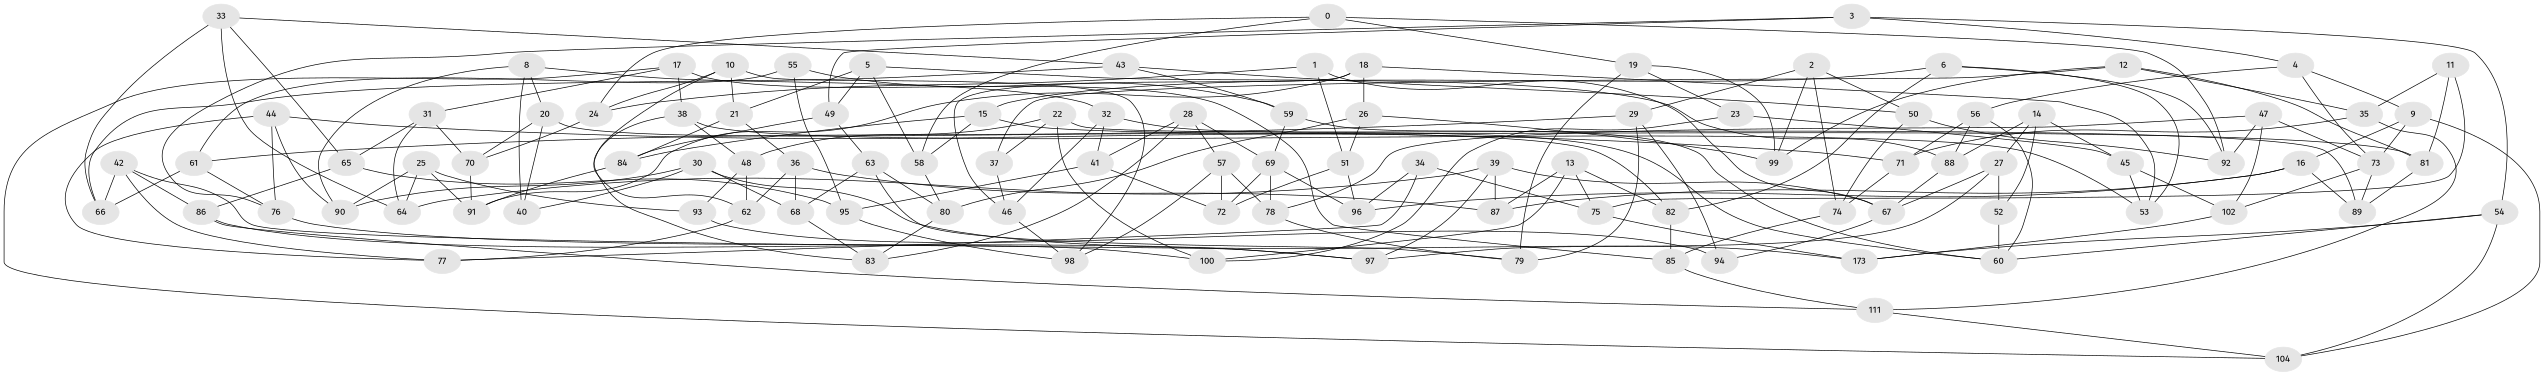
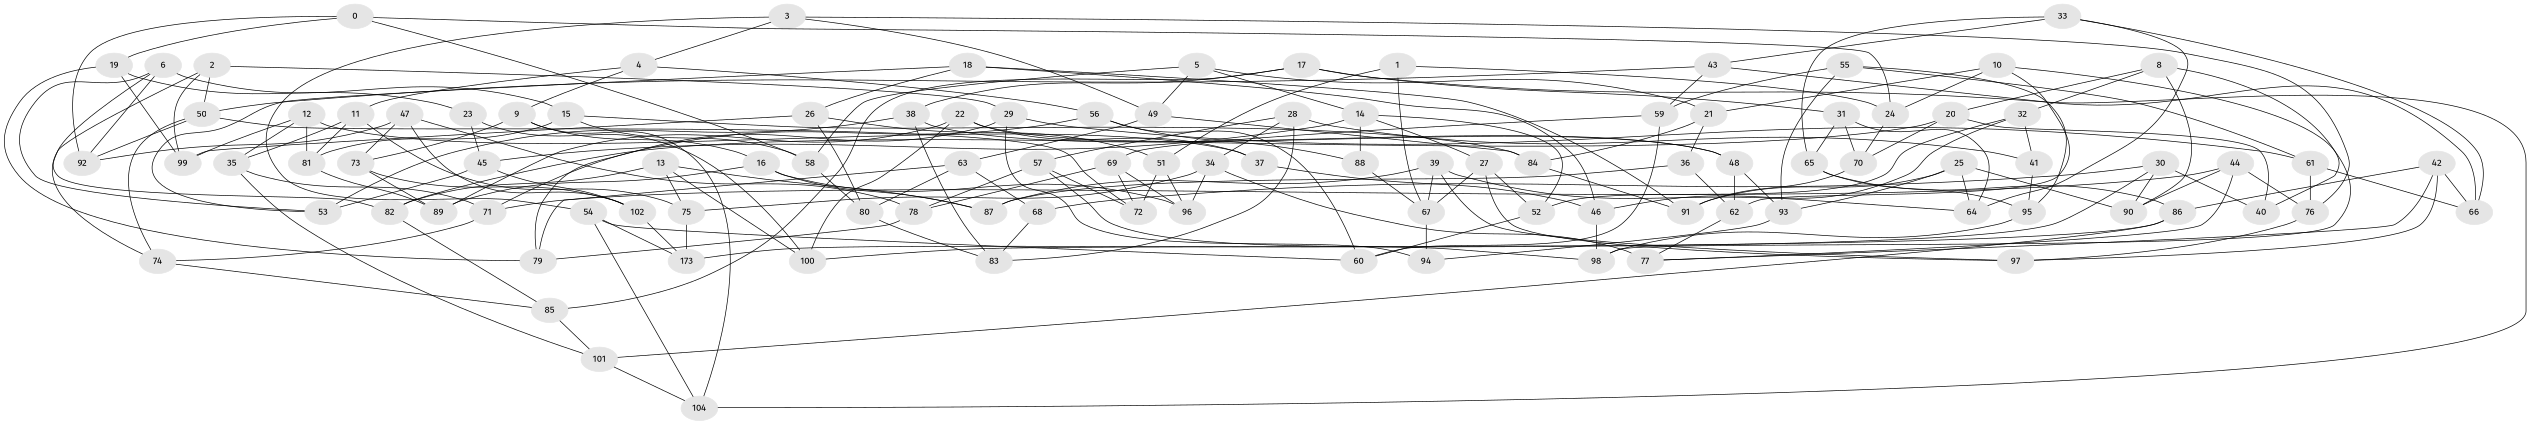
edge "5" -- "88": now "5" -- "14"
edge "4" -- "73": now "4" -- "11"
edge "55" -- "93": added
edge "28" -- "69": now "28" -- "34"
edge "32" -- "60": now "32" -- "52"
edge "36" -- "68": removed
edge "41" -- "72": now "50" -- "72"
node "111": label "111" -> "101"
